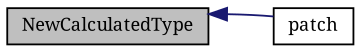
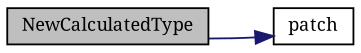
edge "patch" -> "NewCalculatedType": reversed
